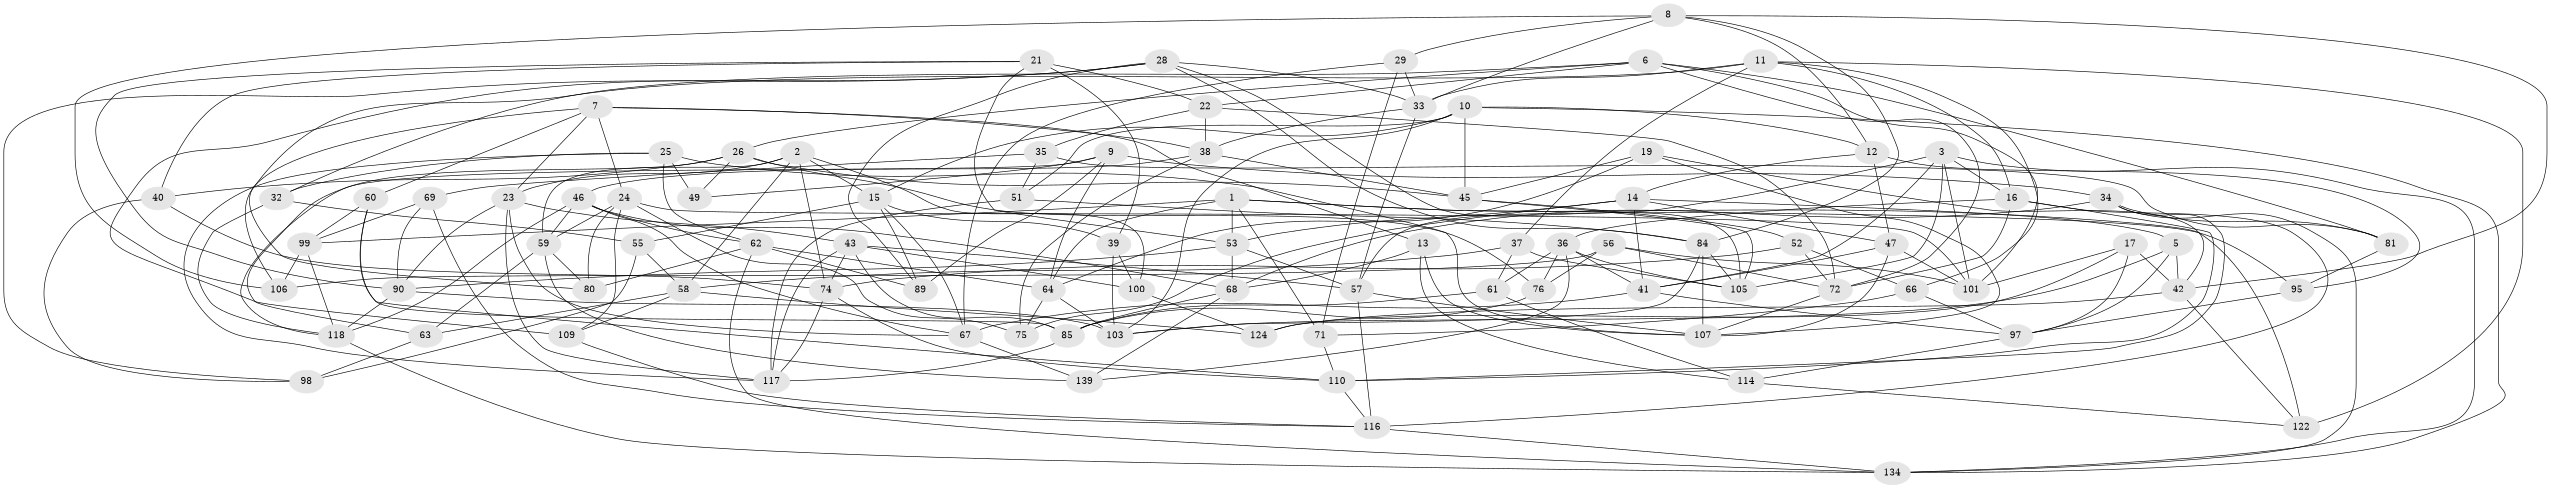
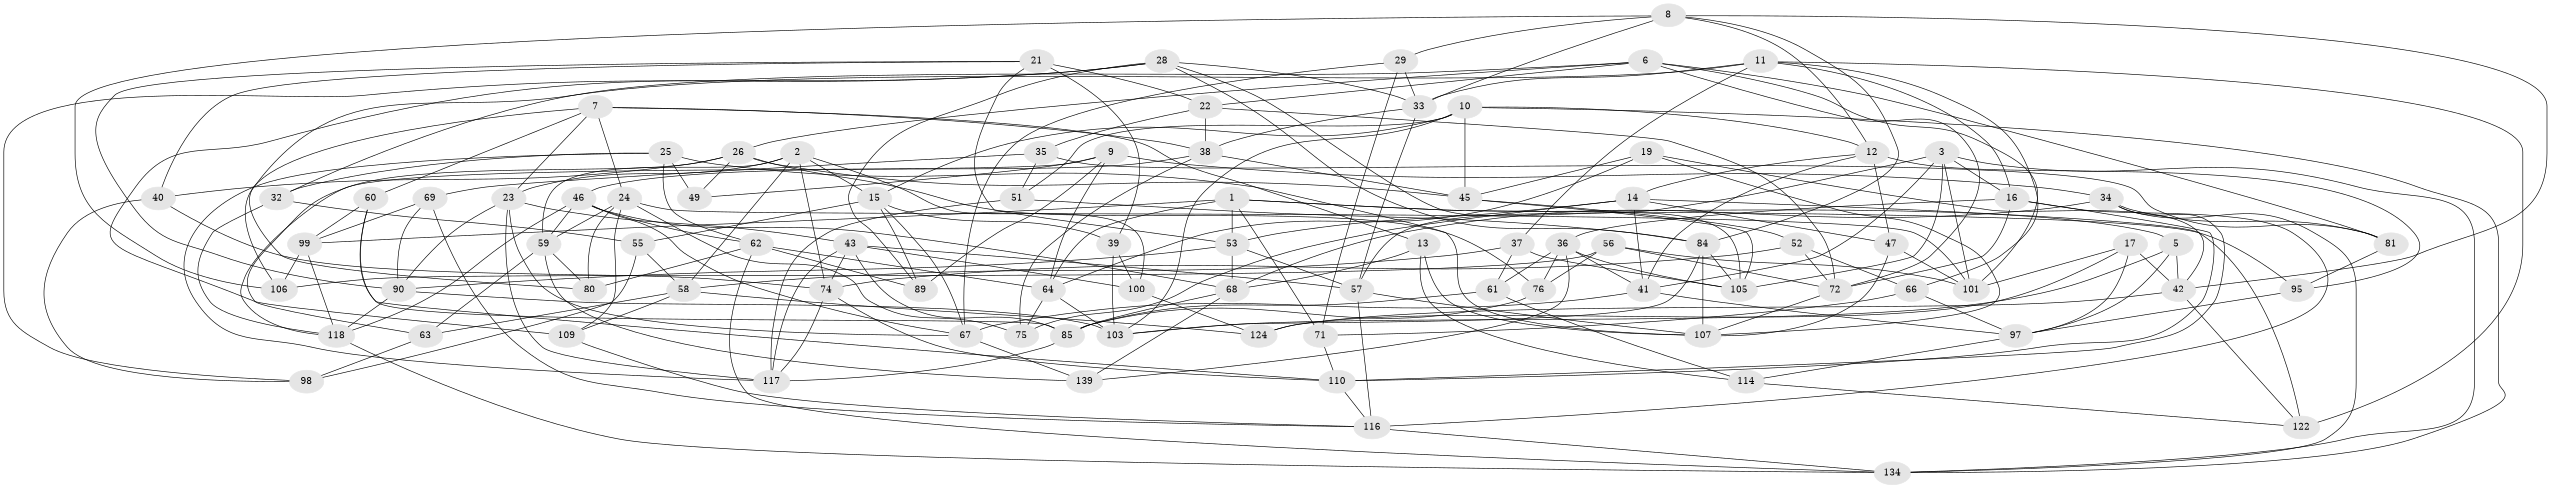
edge "47" -- "41": now "12" -- "41"
